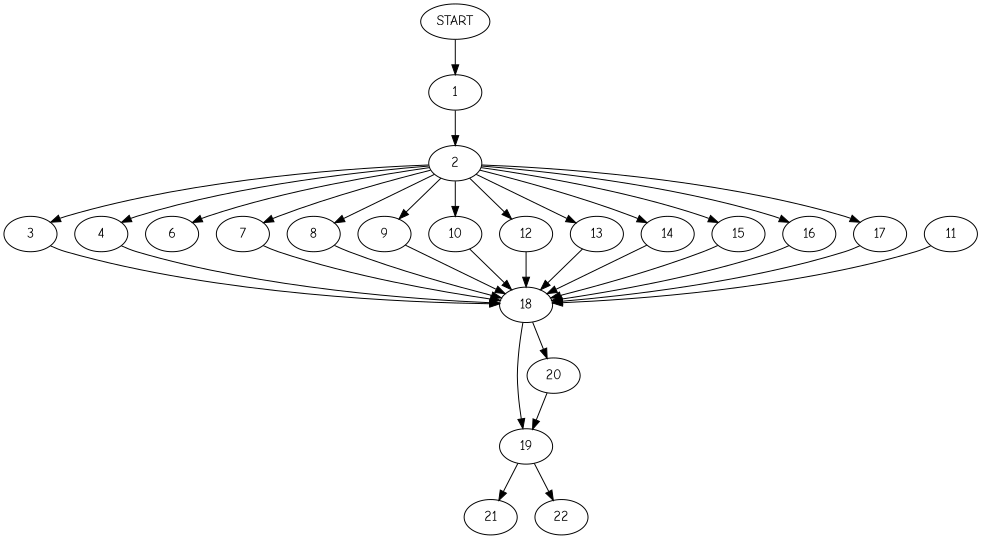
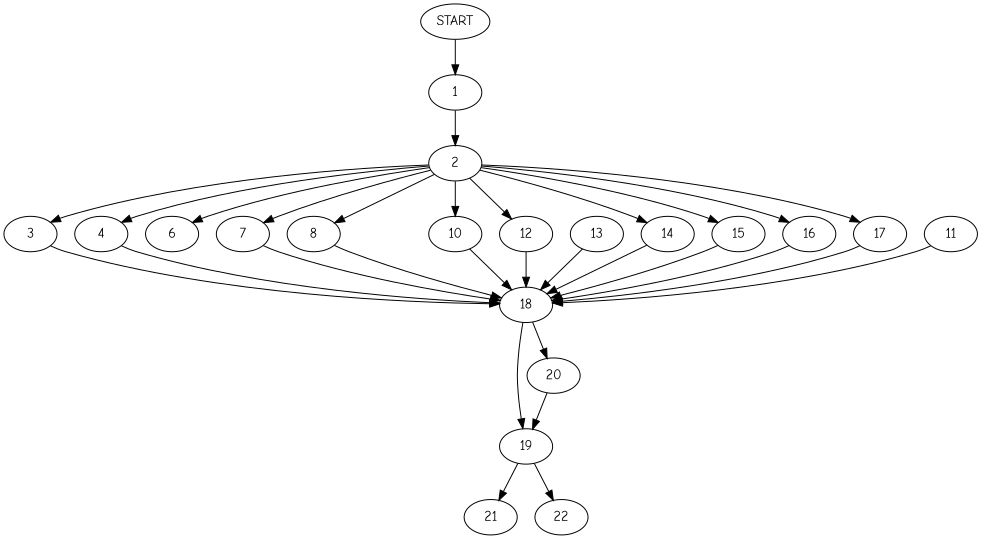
edge "2" -> "13": removed
node "9": removed
